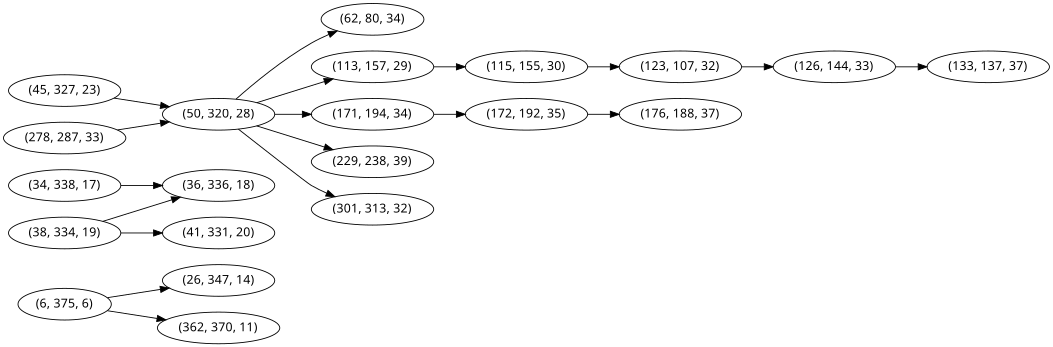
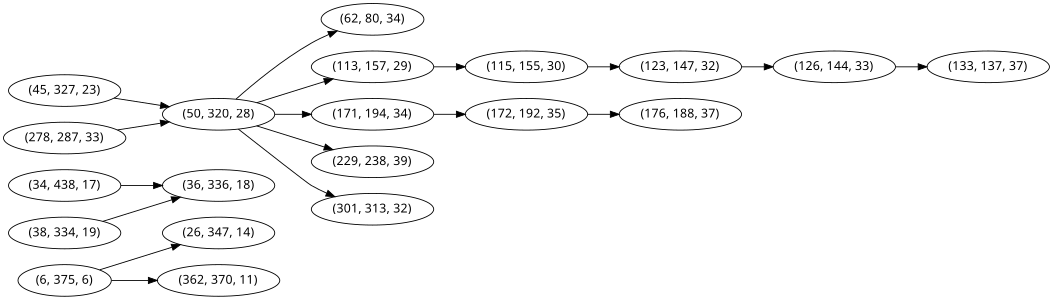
node "(123, 107, 32)": label "(123, 107, 32)" -> "(123, 147, 32)"
node "(34, 338, 17)": label "(34, 338, 17)" -> "(34, 438, 17)"
node "(41, 331, 20)": removed
